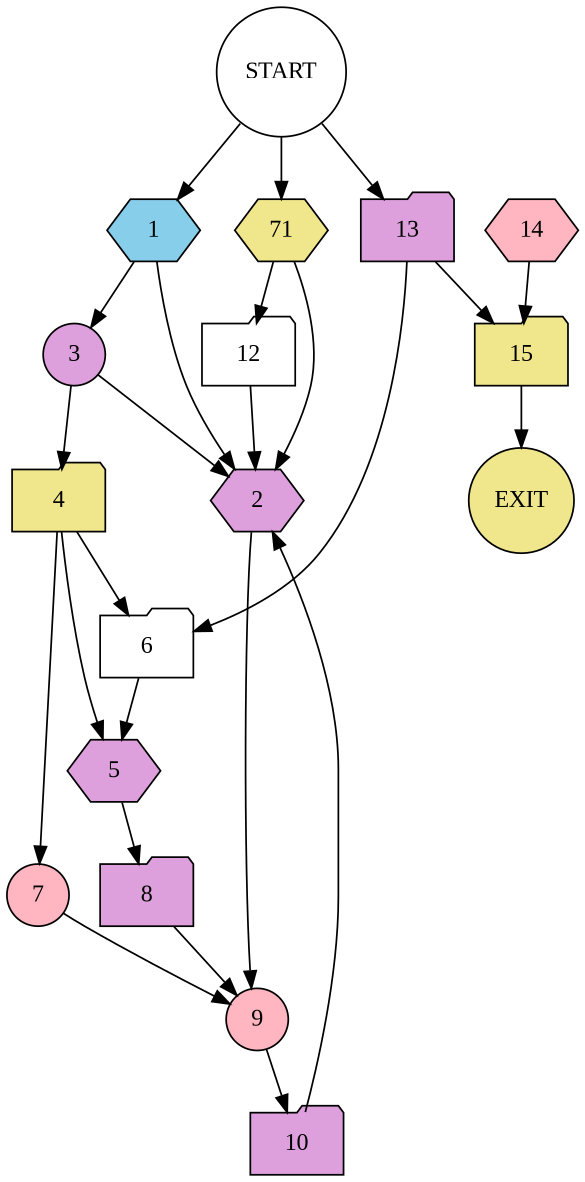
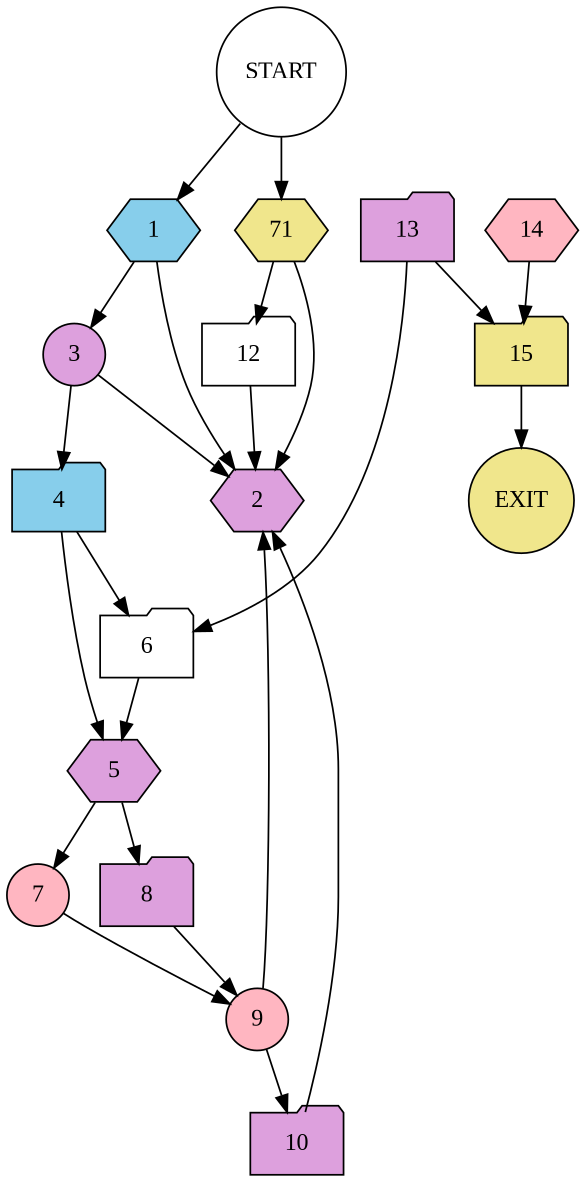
edge "START" -> "13": removed
node "4": fillcolor khaki -> skyblue
edge "4" -> "7": now "5" -> "7"
edge "2" -> "9": reversed
